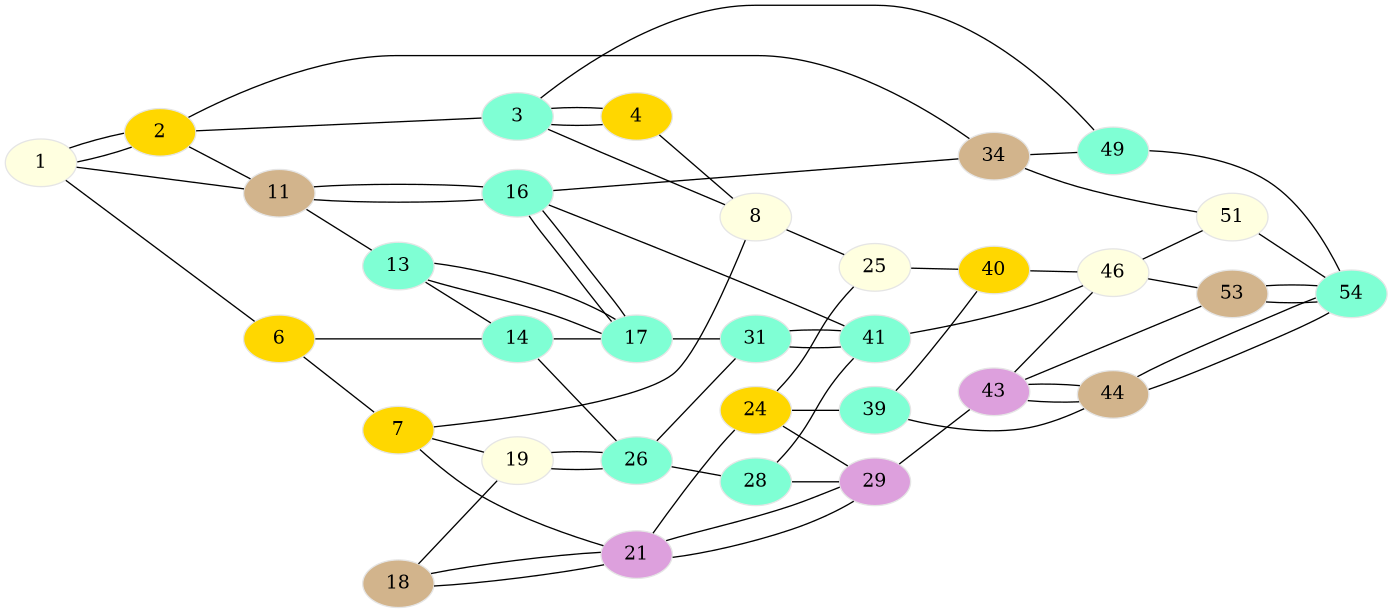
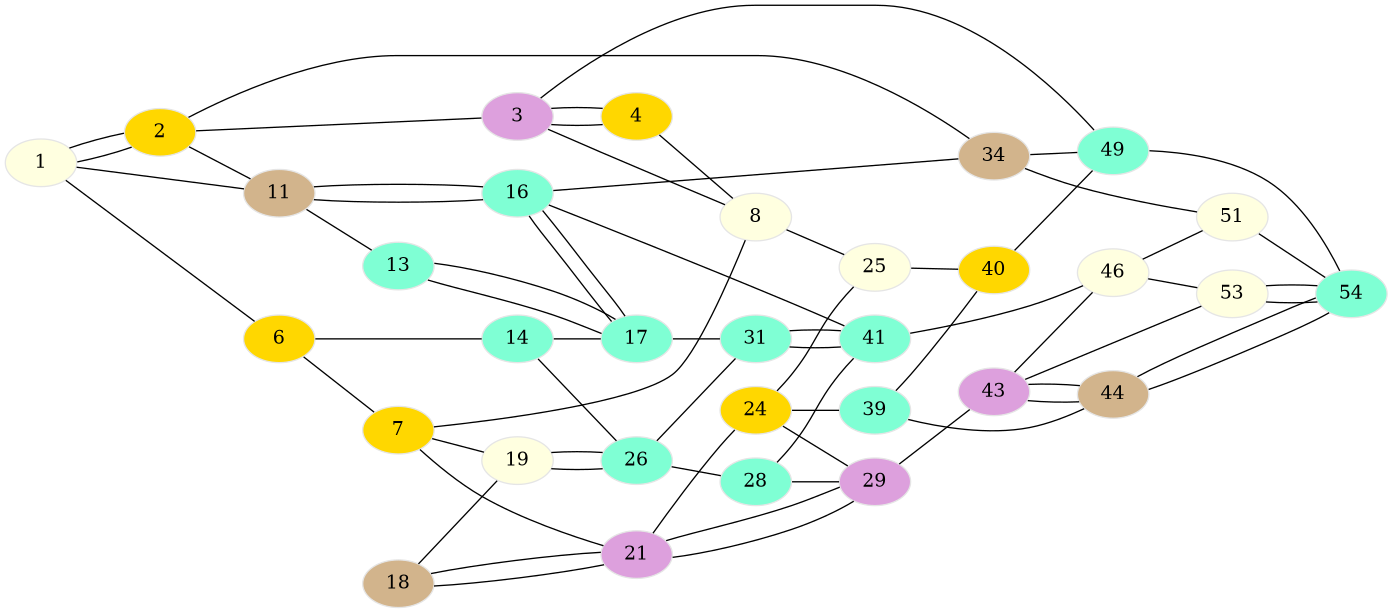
node "3": fillcolor aquamarine -> plum
edge "40" -- "46": now "40" -- "49"
node "53": fillcolor tan -> lightyellow
edge "13" -- "14": removed
